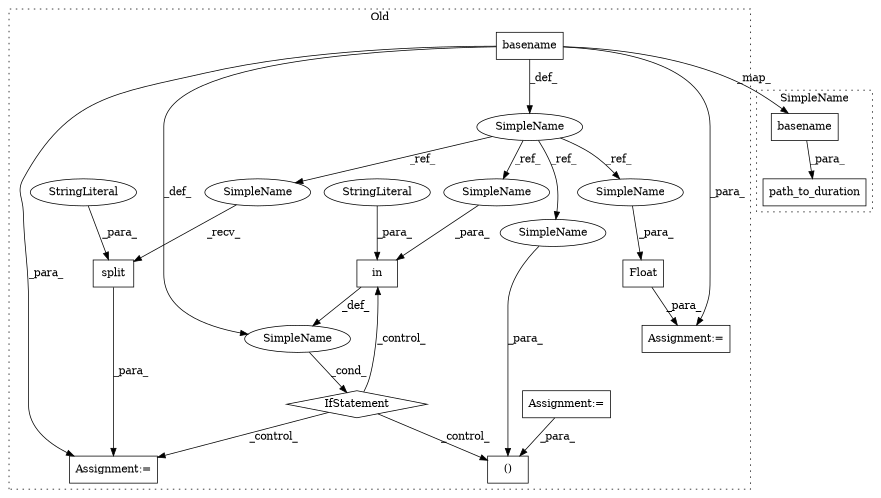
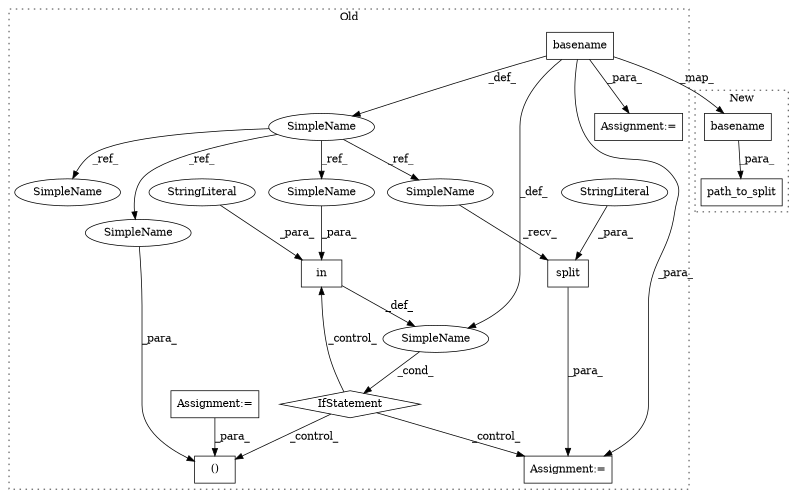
cluster "SimpleName": label "SimpleName" -> "New"
node "path_to_duration": label "path_to_duration" -> "path_to_split"
node "Float": removed
